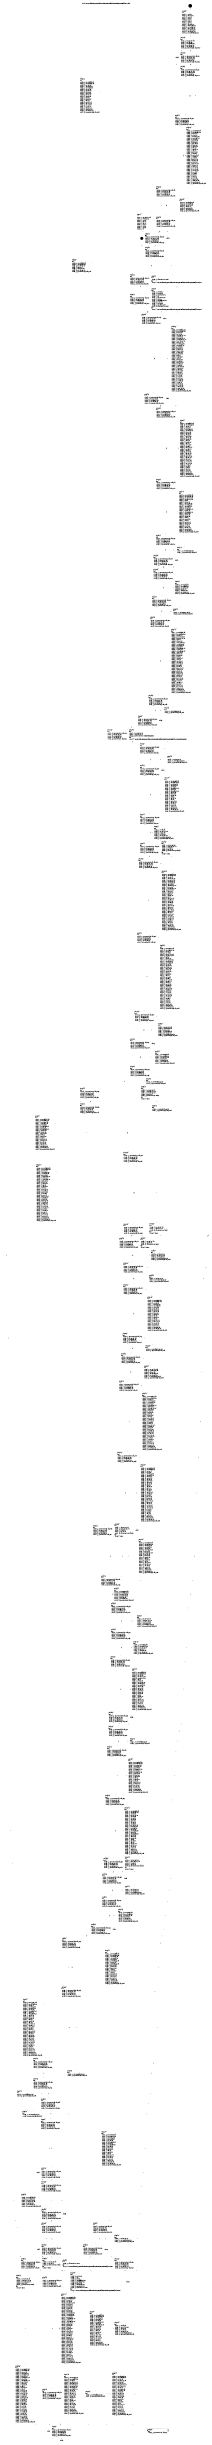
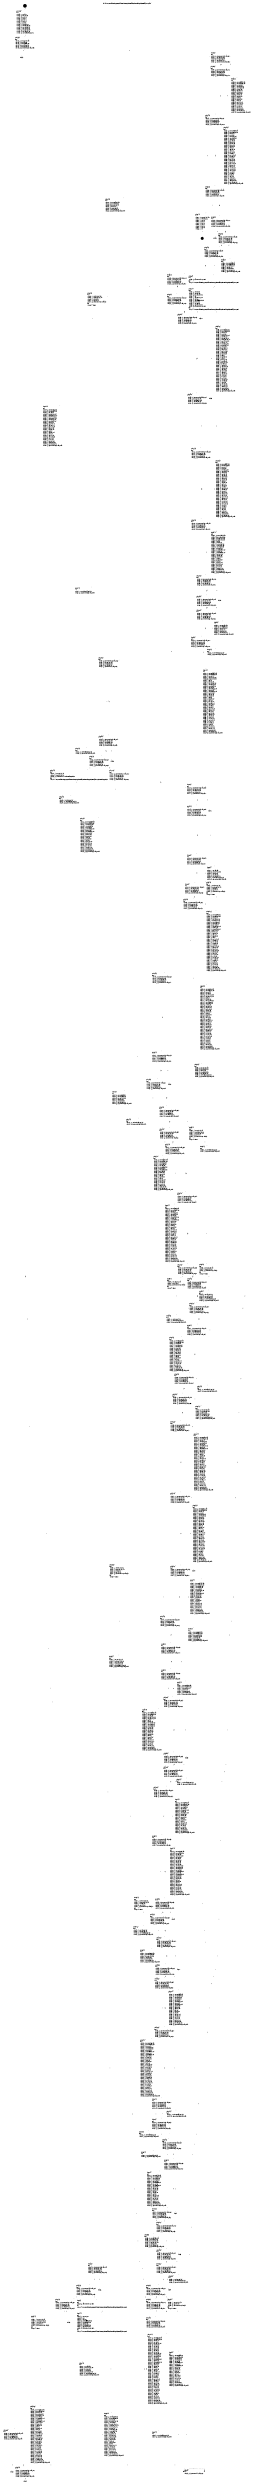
node "0x401e62 [23]": added
